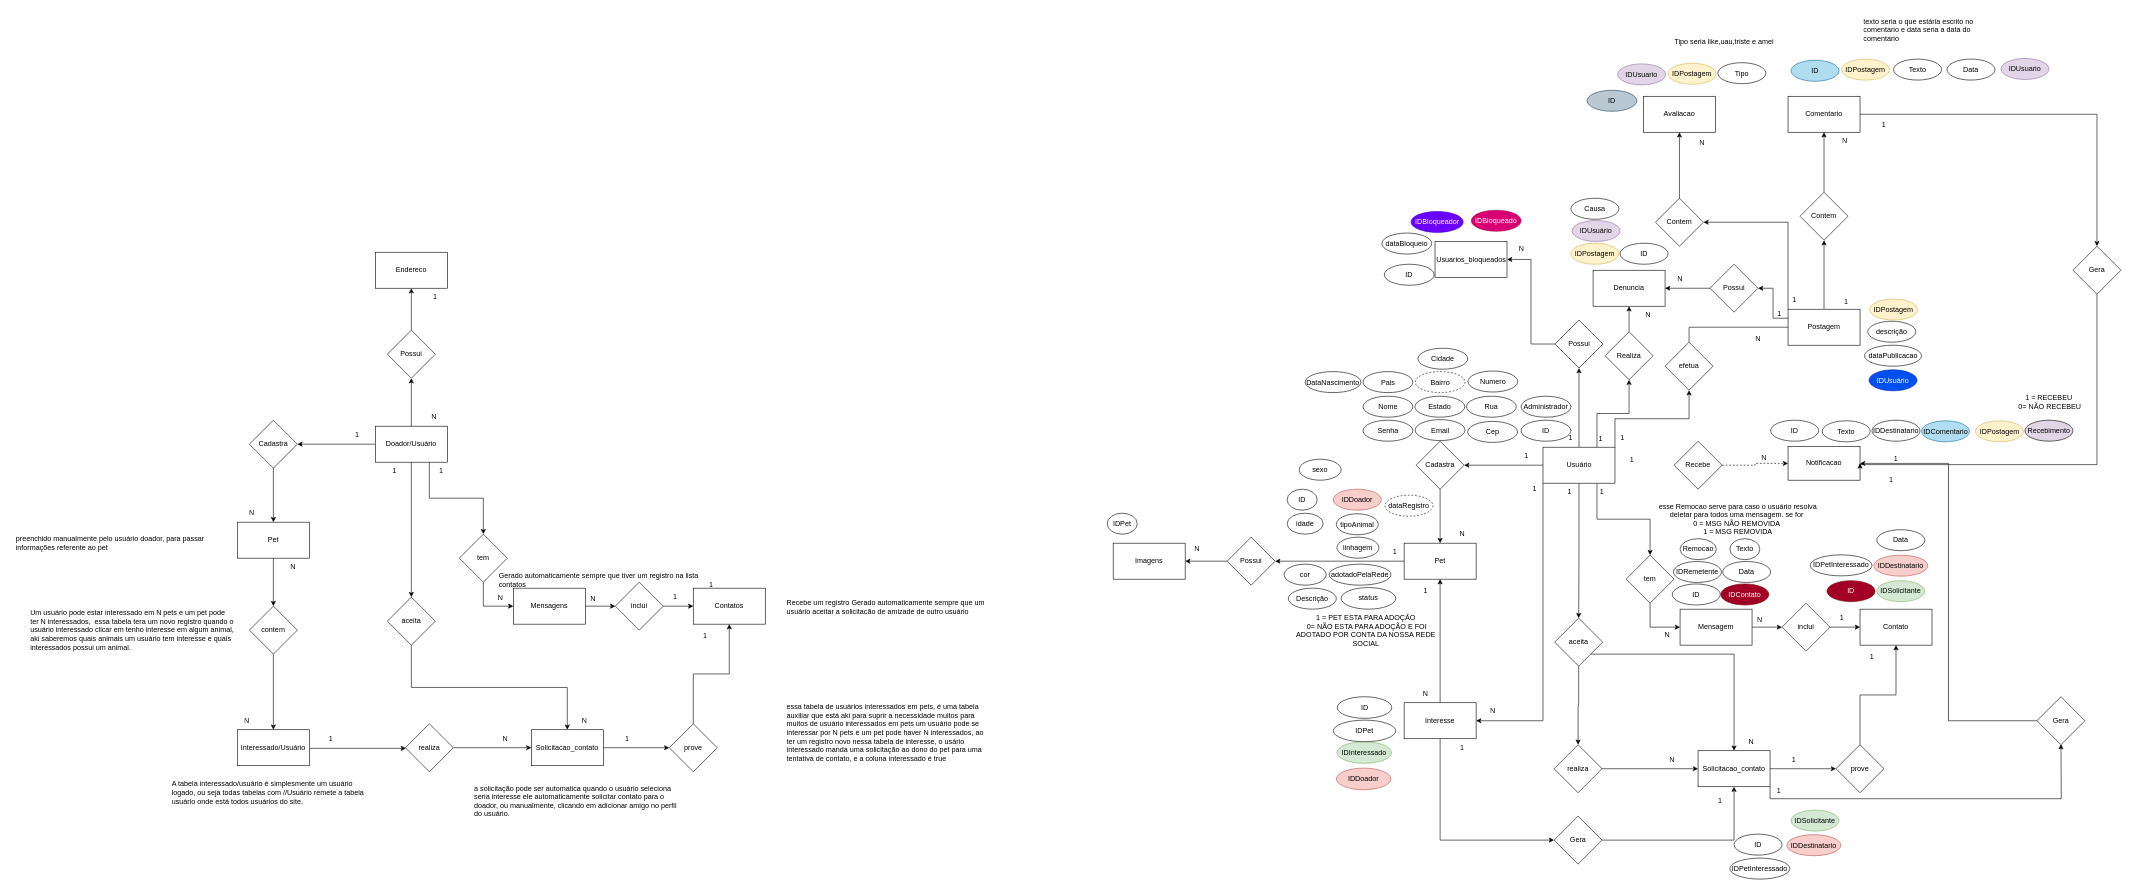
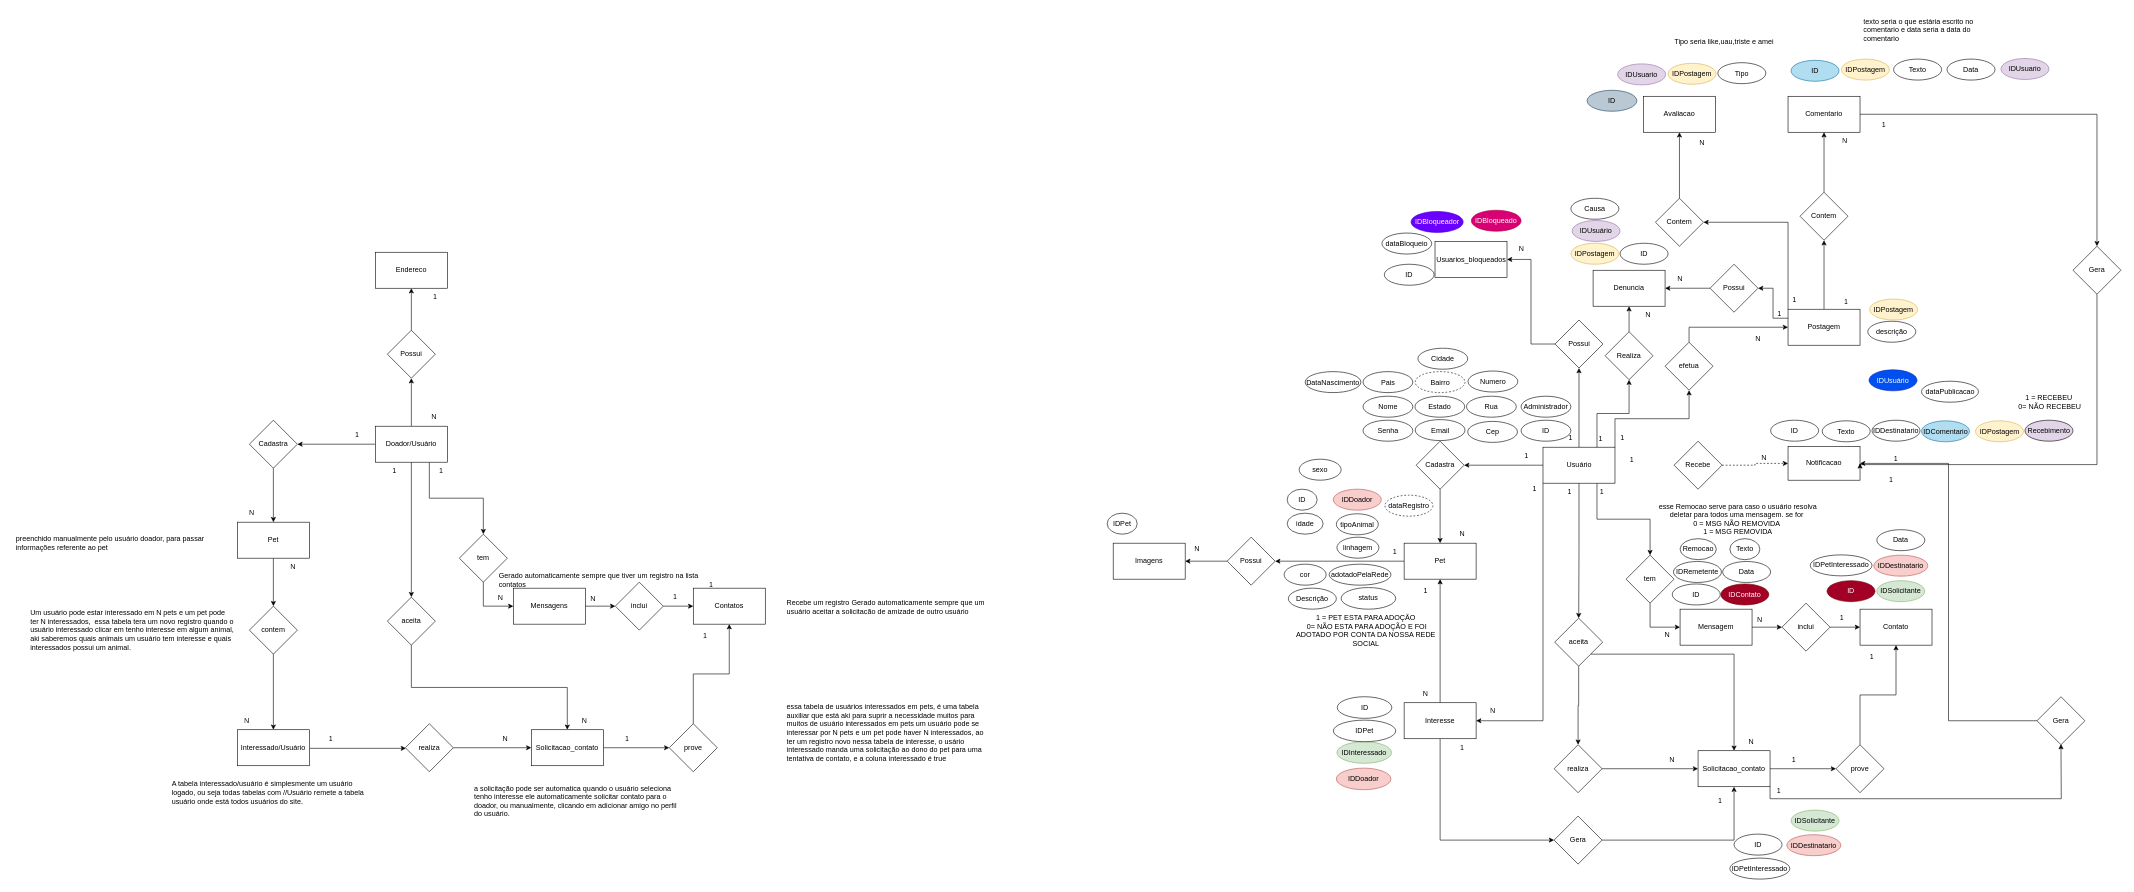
edge "Postagem" -- "efetua": arrowhead none -> classic
node "dataPublicacao": moved (1893, 356) -> (1950, 392)
node "a solicitação pode ser automatica quando o usuário seleciona seria interesse ele automaticamente solicitar contato para o doador, ou manualmente, clicando em adicionar amigo no perfil do usuário.": label "a solicitação pode ser automatica quando o usuário seleciona seria interesse ele automaticamente solicitar contato para o doador, ou manualmente, clicando em adicionar amigo no perfil do usuário." -> "a solicitação pode ser automatica quando o usuário seleciona tenho interesse ele automaticamente solicitar contato para o doador, ou manualmente, clicando em adicionar amigo no perfil do usuário."
